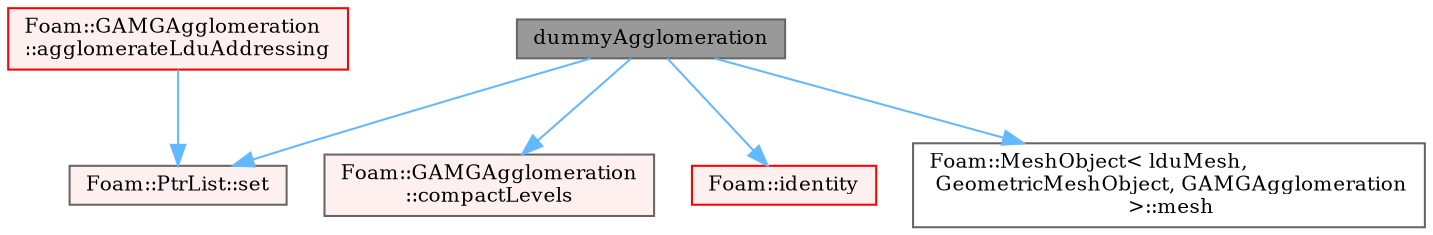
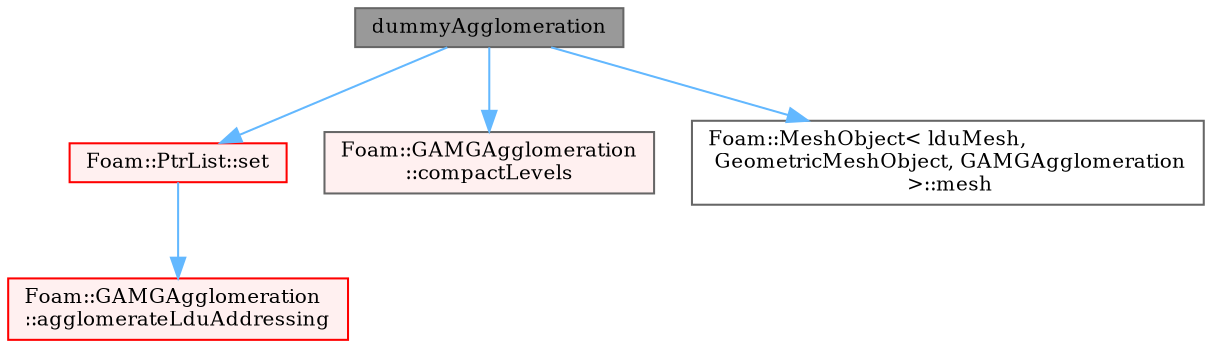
edge "Foam::GAMGAgglomeration ::agglomerateLduAddressing" -> "Foam::PtrList::set": reversed
node "Foam::PtrList::set": color grey40 -> red
node "Foam::identity": removed
